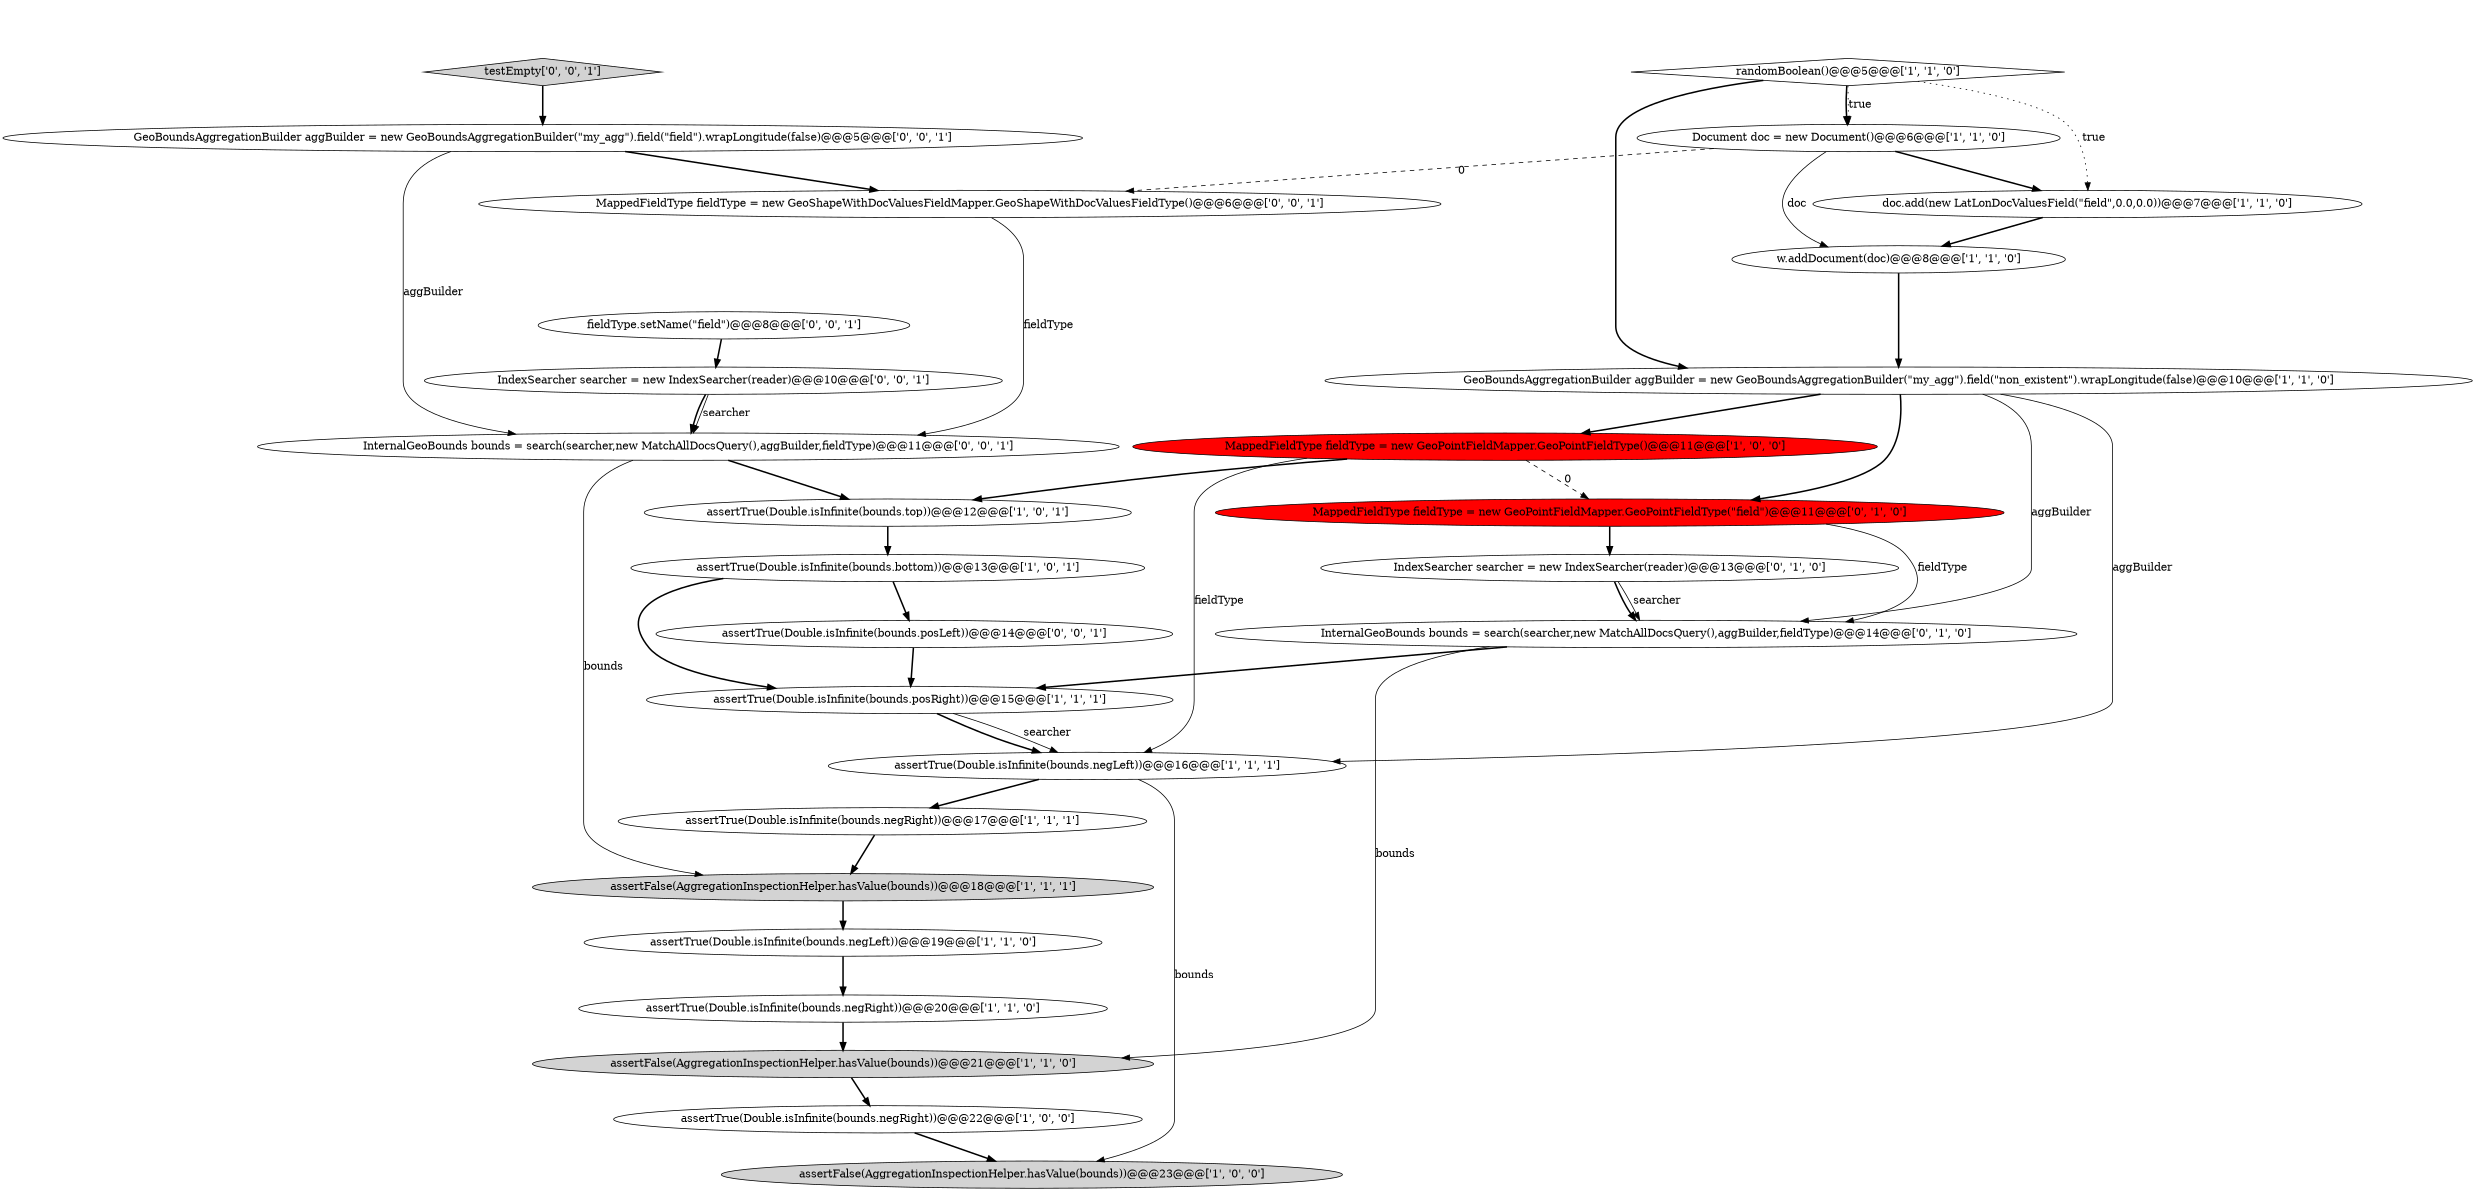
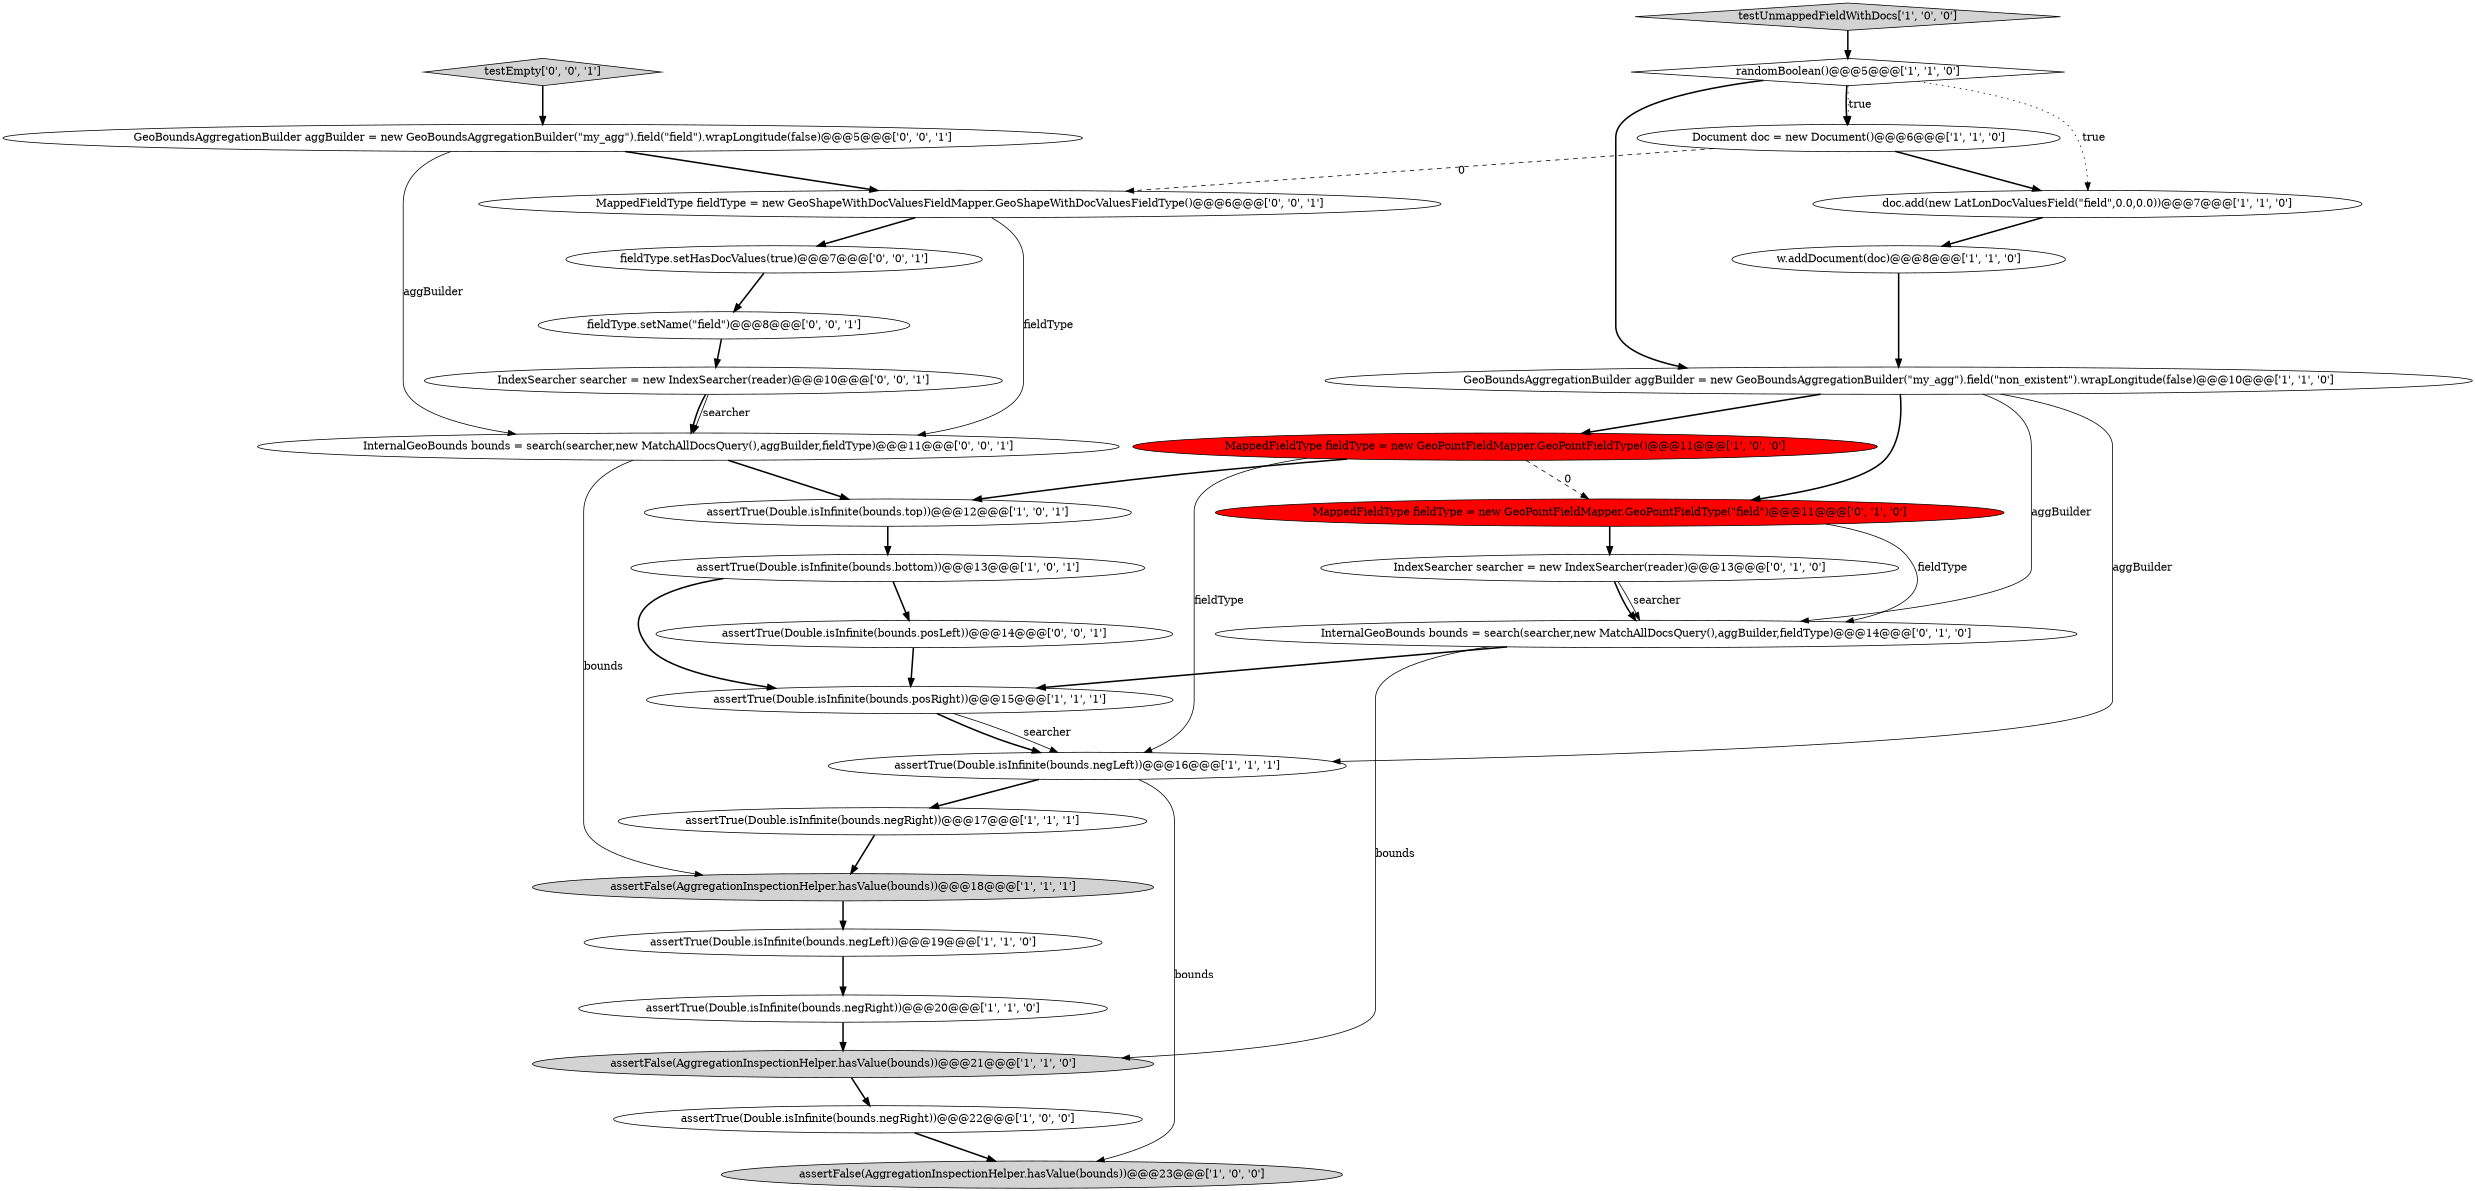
node "testUnmappedFieldWithDocs['1', '0', '0']": added
edge "Document doc = new Document()@@@6@@@['1', '1', '0']" -> "w.addDocument(doc)@@@8@@@['1', '1', '0']": removed, label "doc"
node "fieldType.setHasDocValues(true)@@@7@@@['0', '0', '1']": added
